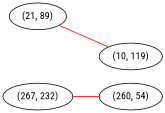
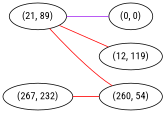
node "(0, 0)": added
node "(10, 119)": label "(10, 119)" -> "(12, 119)"
edge "(21, 89)" -- "(260, 54)": added
